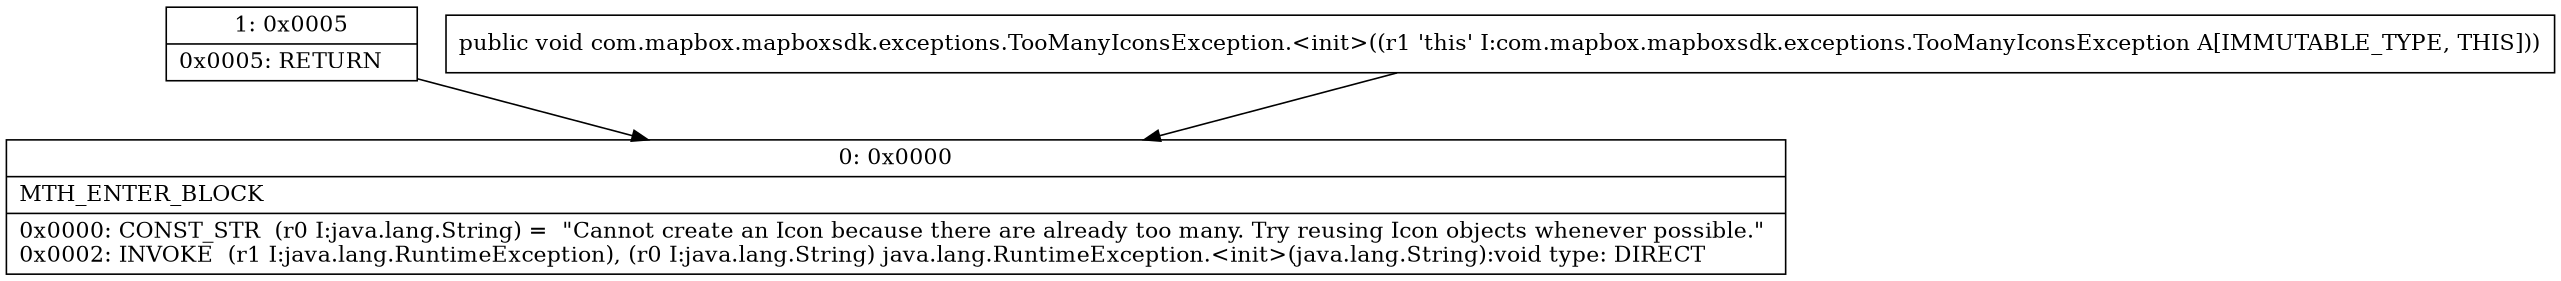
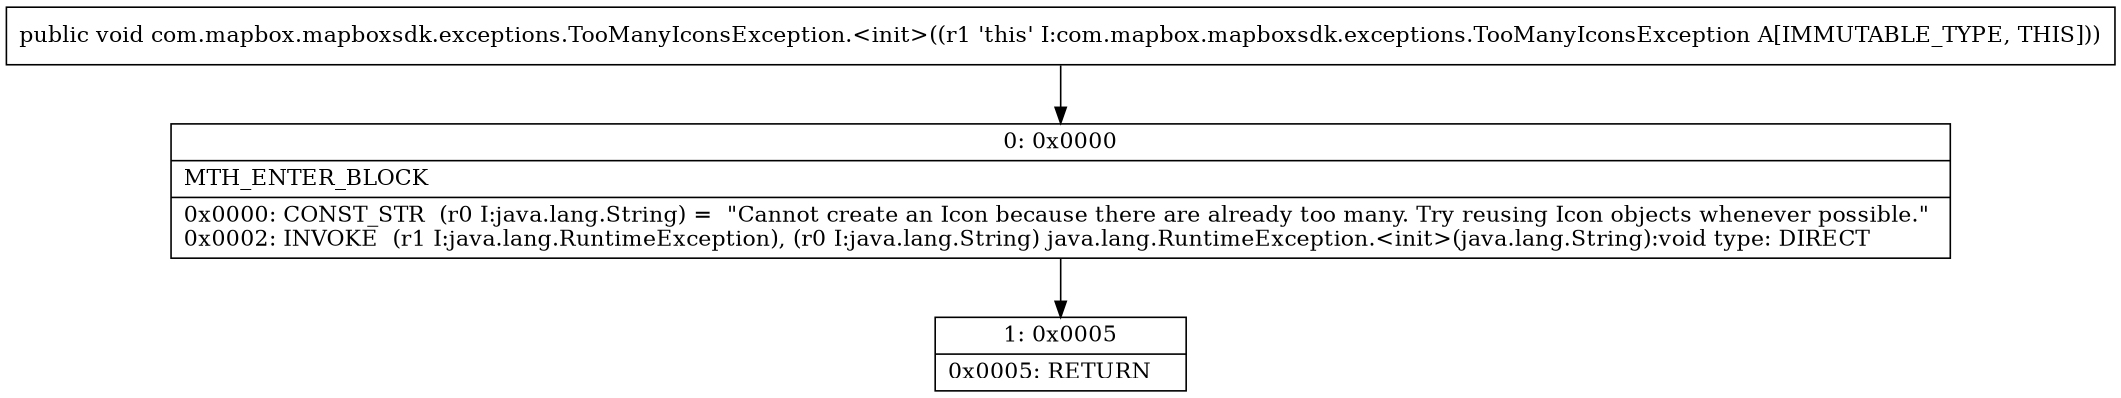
edge "1: 0x0005" -> "0: 0x0000": reversed
